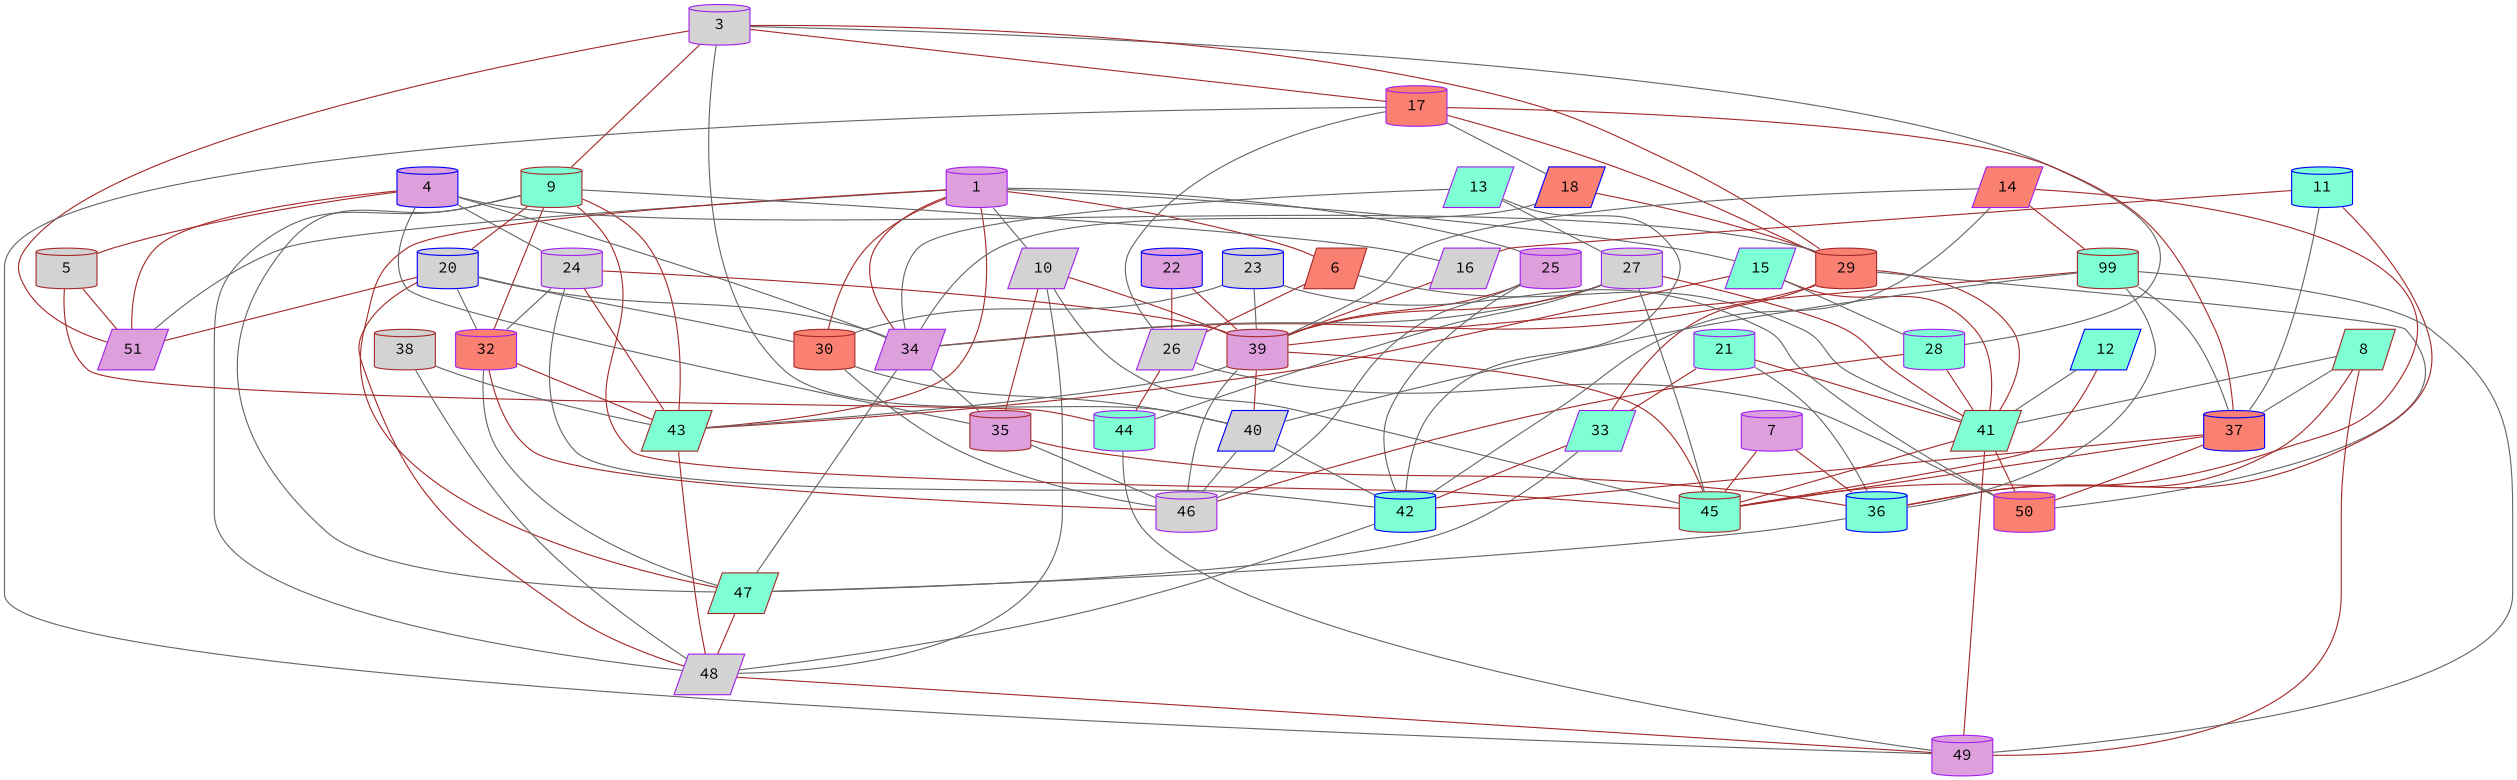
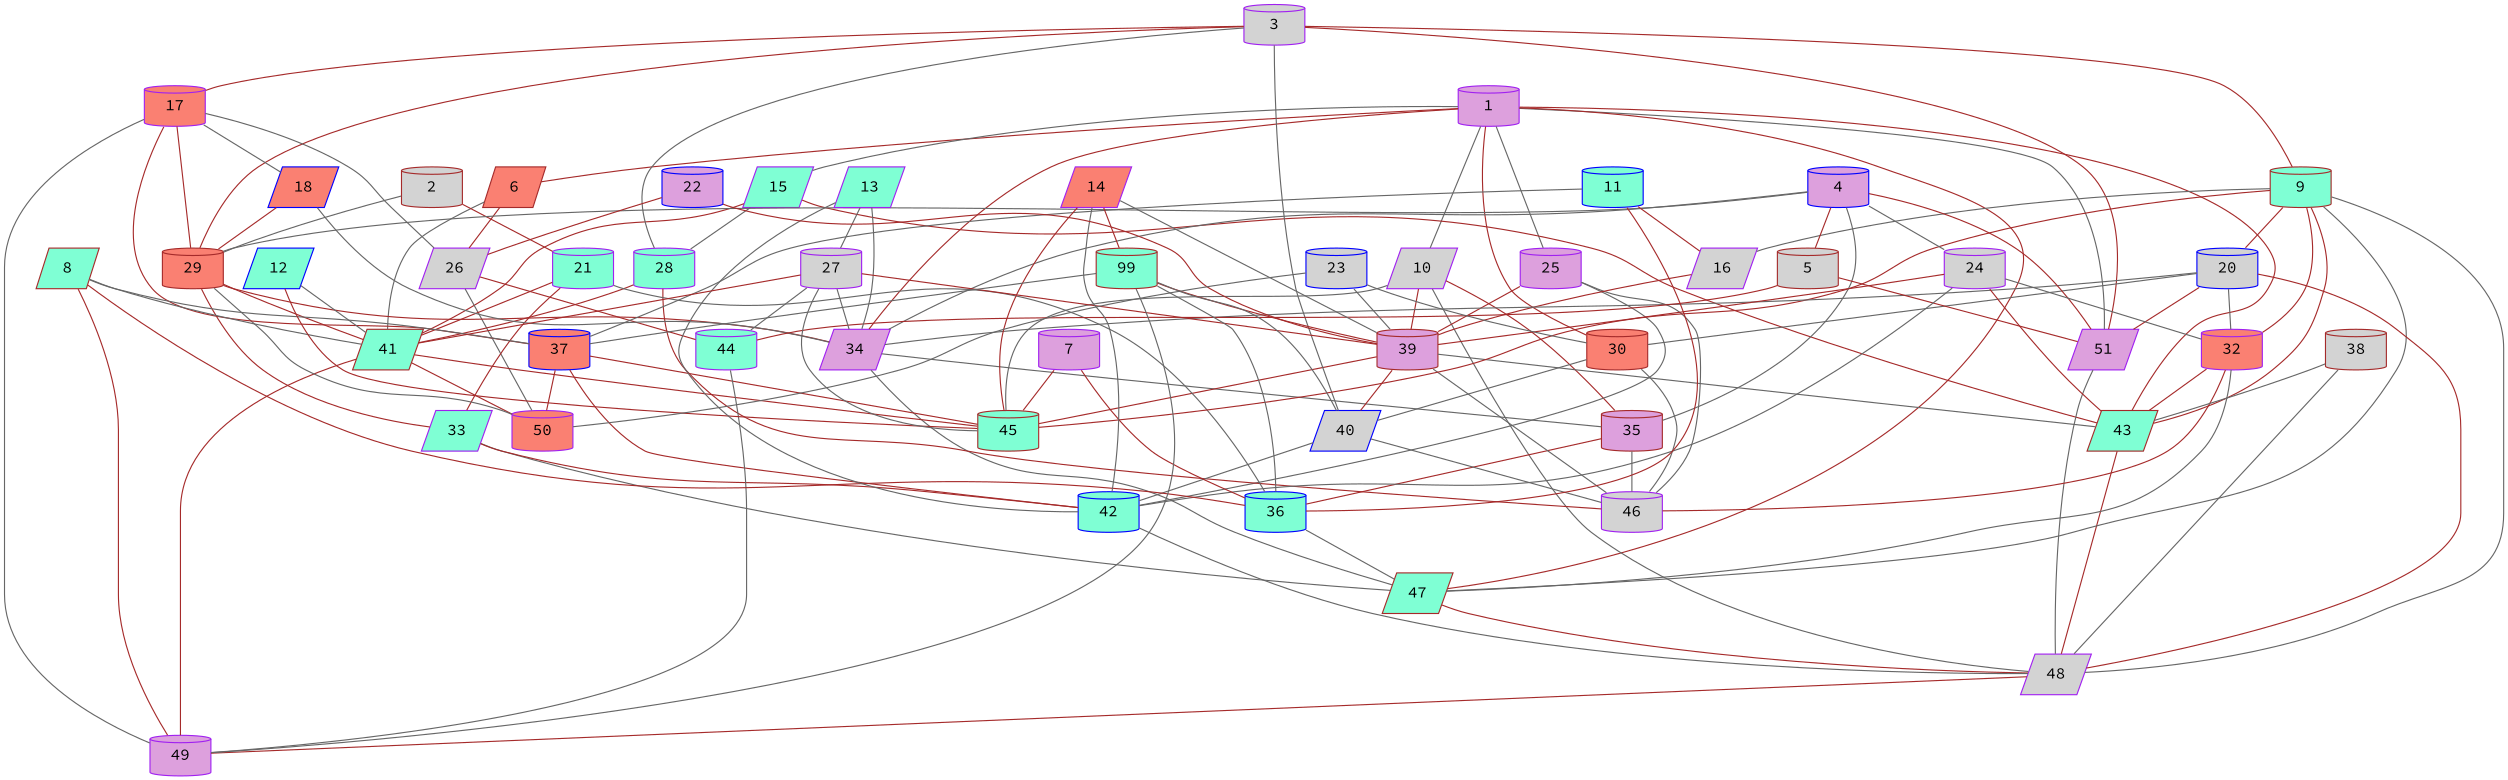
node "2": added
edge "51" -- "48": added
